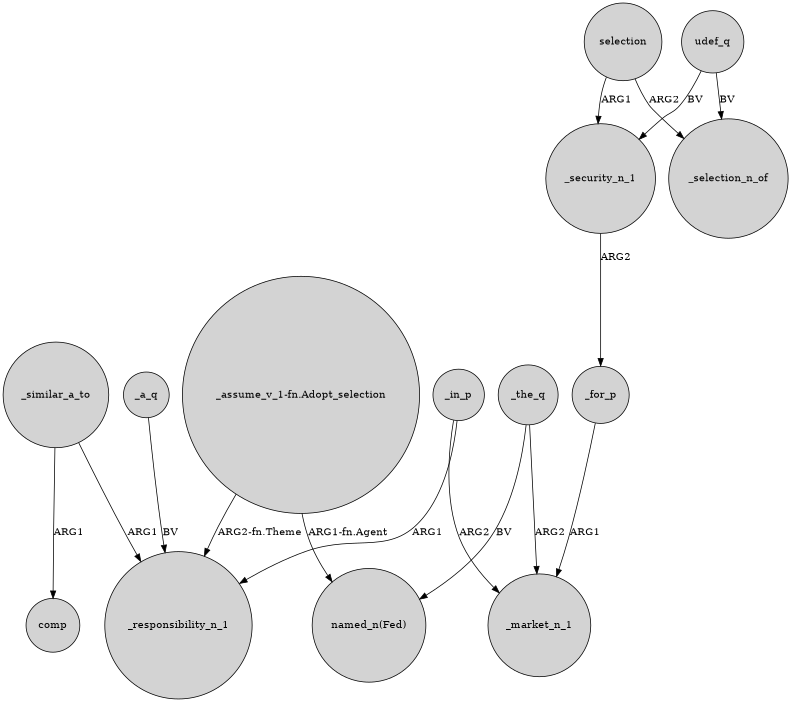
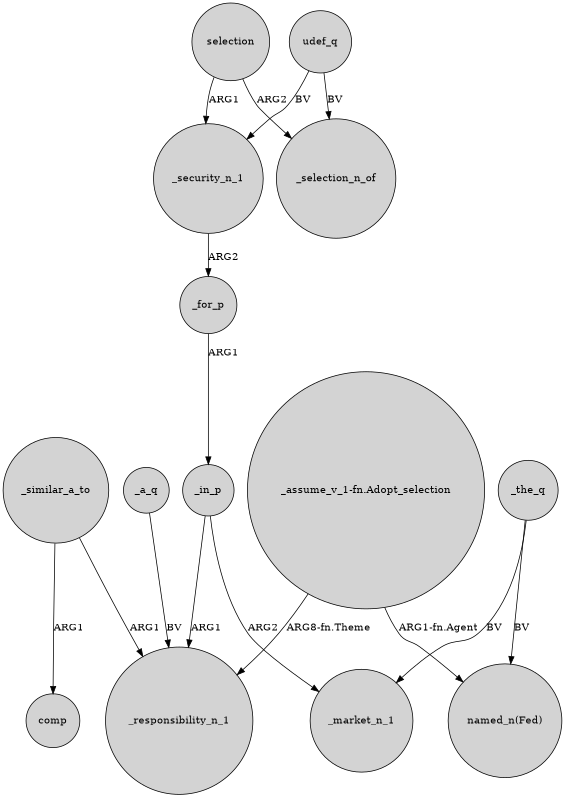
edge "_for_p" -> "_market_n_1": now "_for_p" -> "_in_p"
edge "_assume_v_1-fn.Adopt_selection" -> "_responsibility_n_1": label "ARG2-fn.Theme" -> "ARG8-fn.Theme"
edge "_the_q" -> "_market_n_1": label "ARG2" -> "BV"
